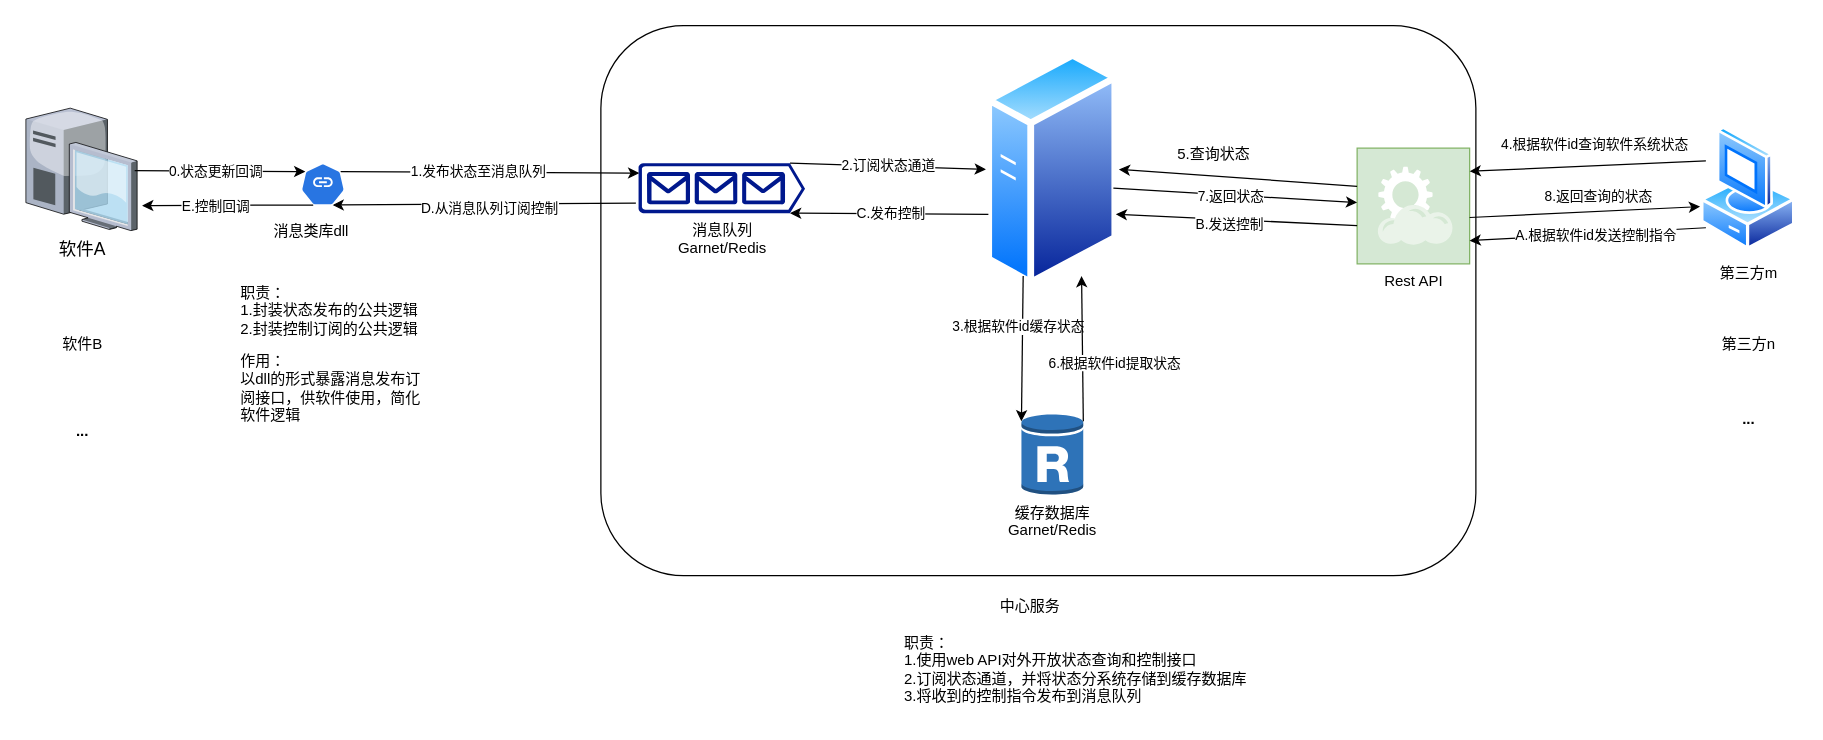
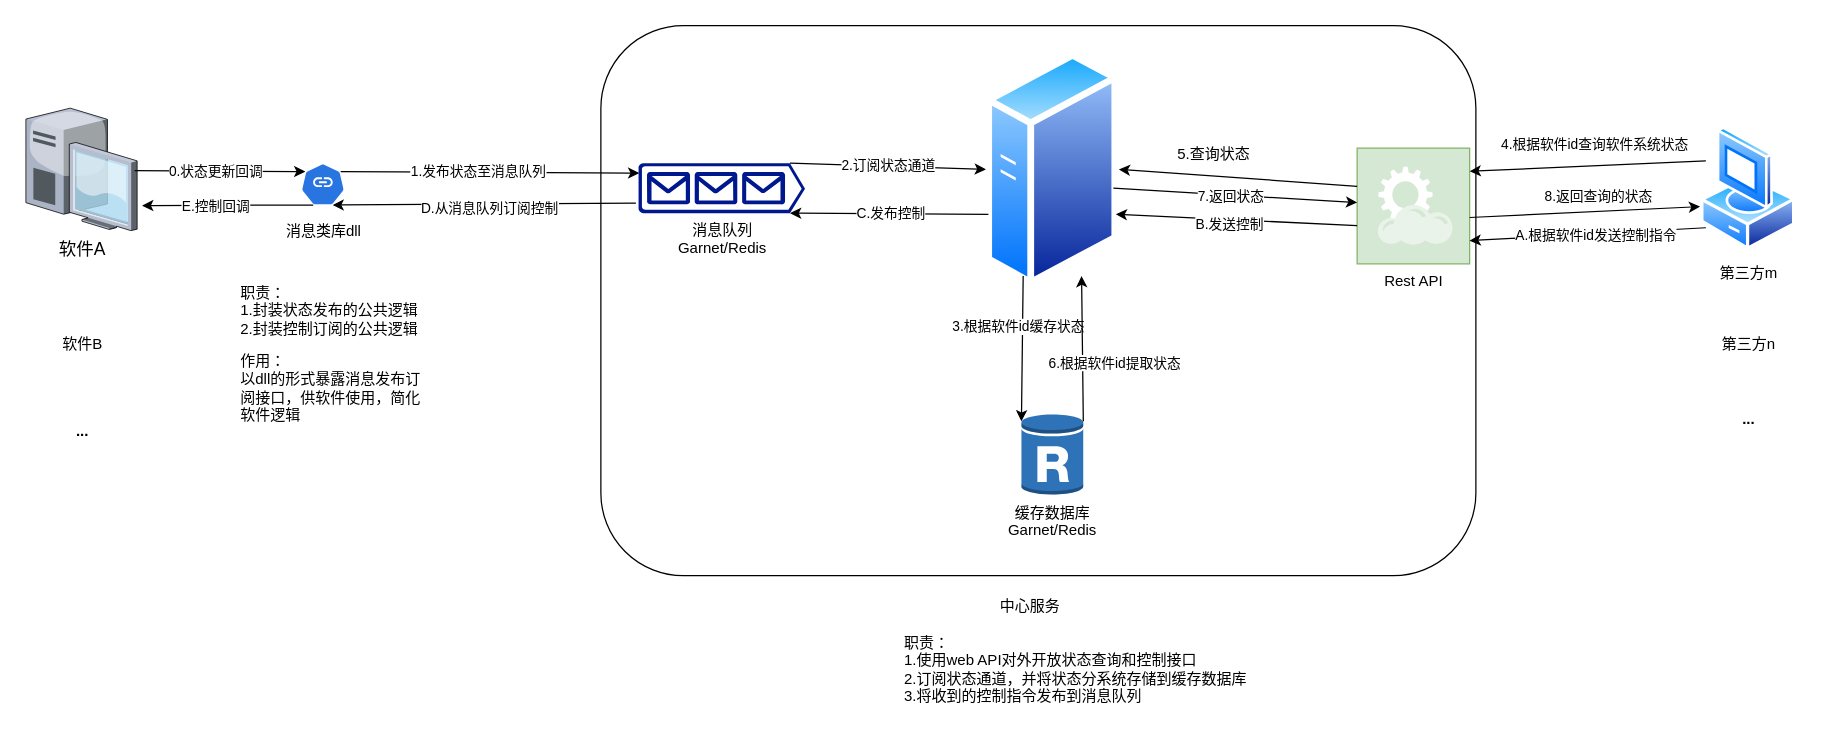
node "消息类库dll": moved (310, 232) -> (323, 232)
